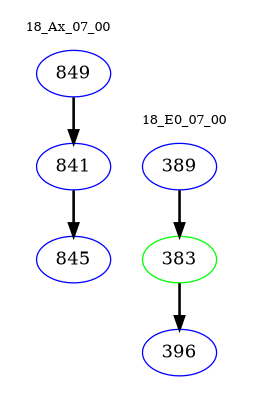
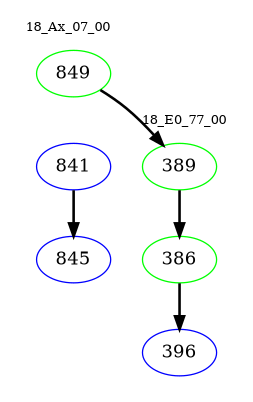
node "849": color blue -> green
edge "849" -> "841": now "849" -> "389"
cluster "18_E0_07_00": label "18_E0_07_00" -> "18_E0_77_00"
node "389": color blue -> green
node "383": label "383" -> "386"
